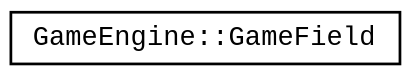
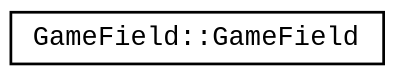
node "GameEngine::GameField": label "GameEngine::GameField" -> "GameField::GameField"
